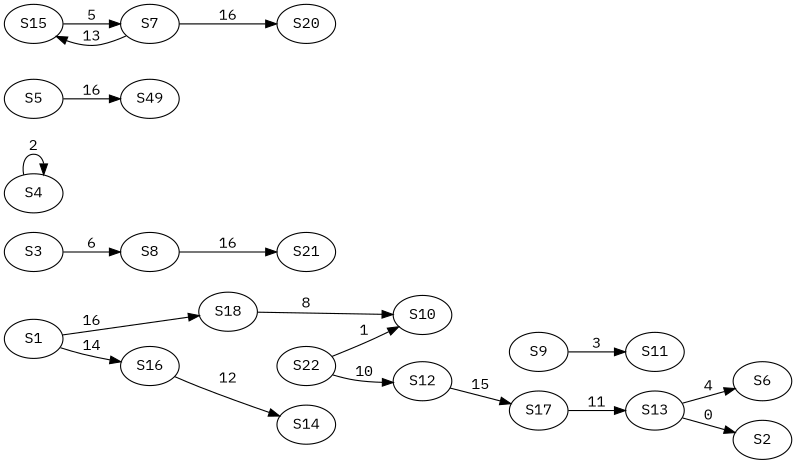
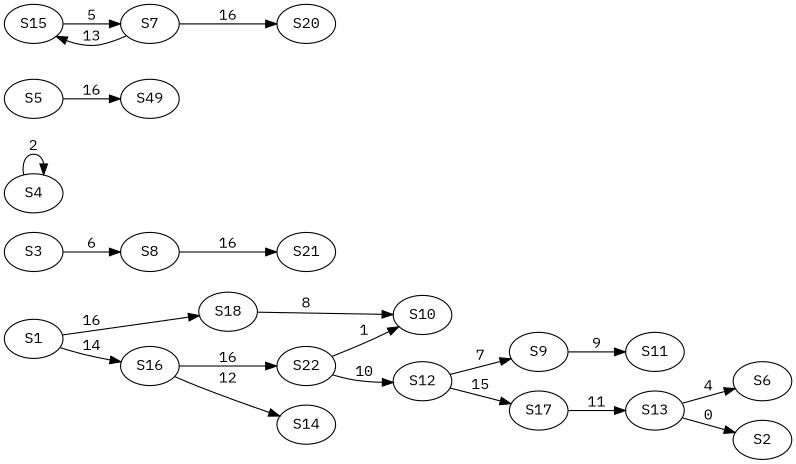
edge "S9" -> "S11": label "3" -> "9"
edge "S16" -> "S22": added, label "16"
edge "S12" -> "S9": added, label "7"
